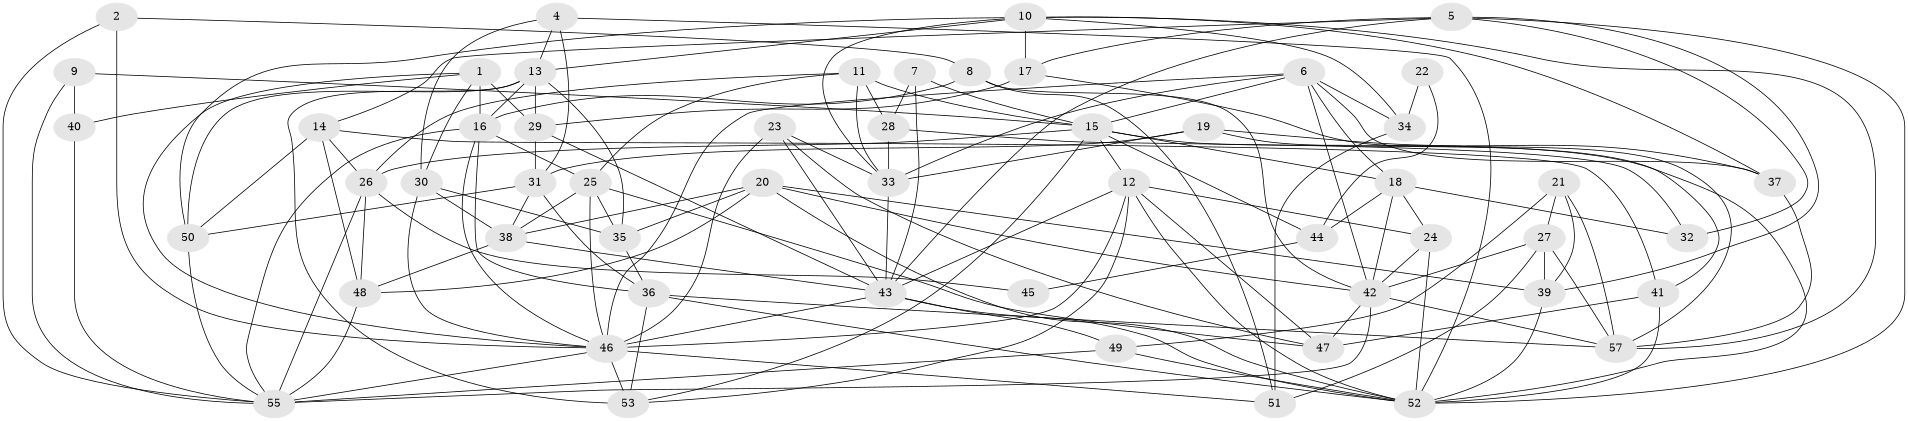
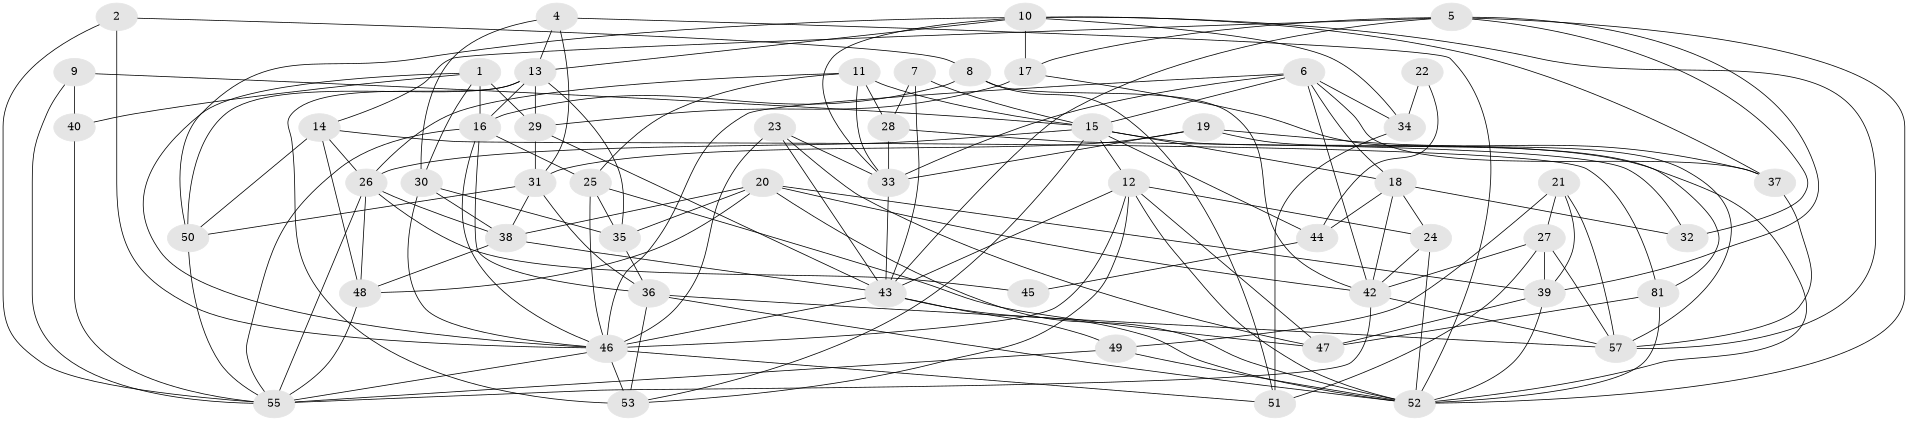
edge "25" -- "38": now "26" -- "38"
node "41": label "41" -> "81"
edge "42" -- "47": now "39" -- "47"
